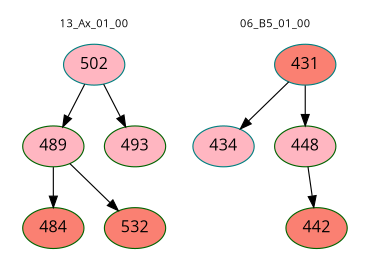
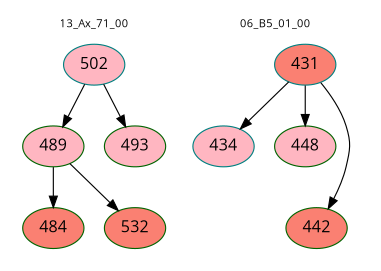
cluster "13_Ax_01_00": label "13_Ax_01_00" -> "13_Ax_71_00"
edge "448" -> "442": now "431" -> "442"
